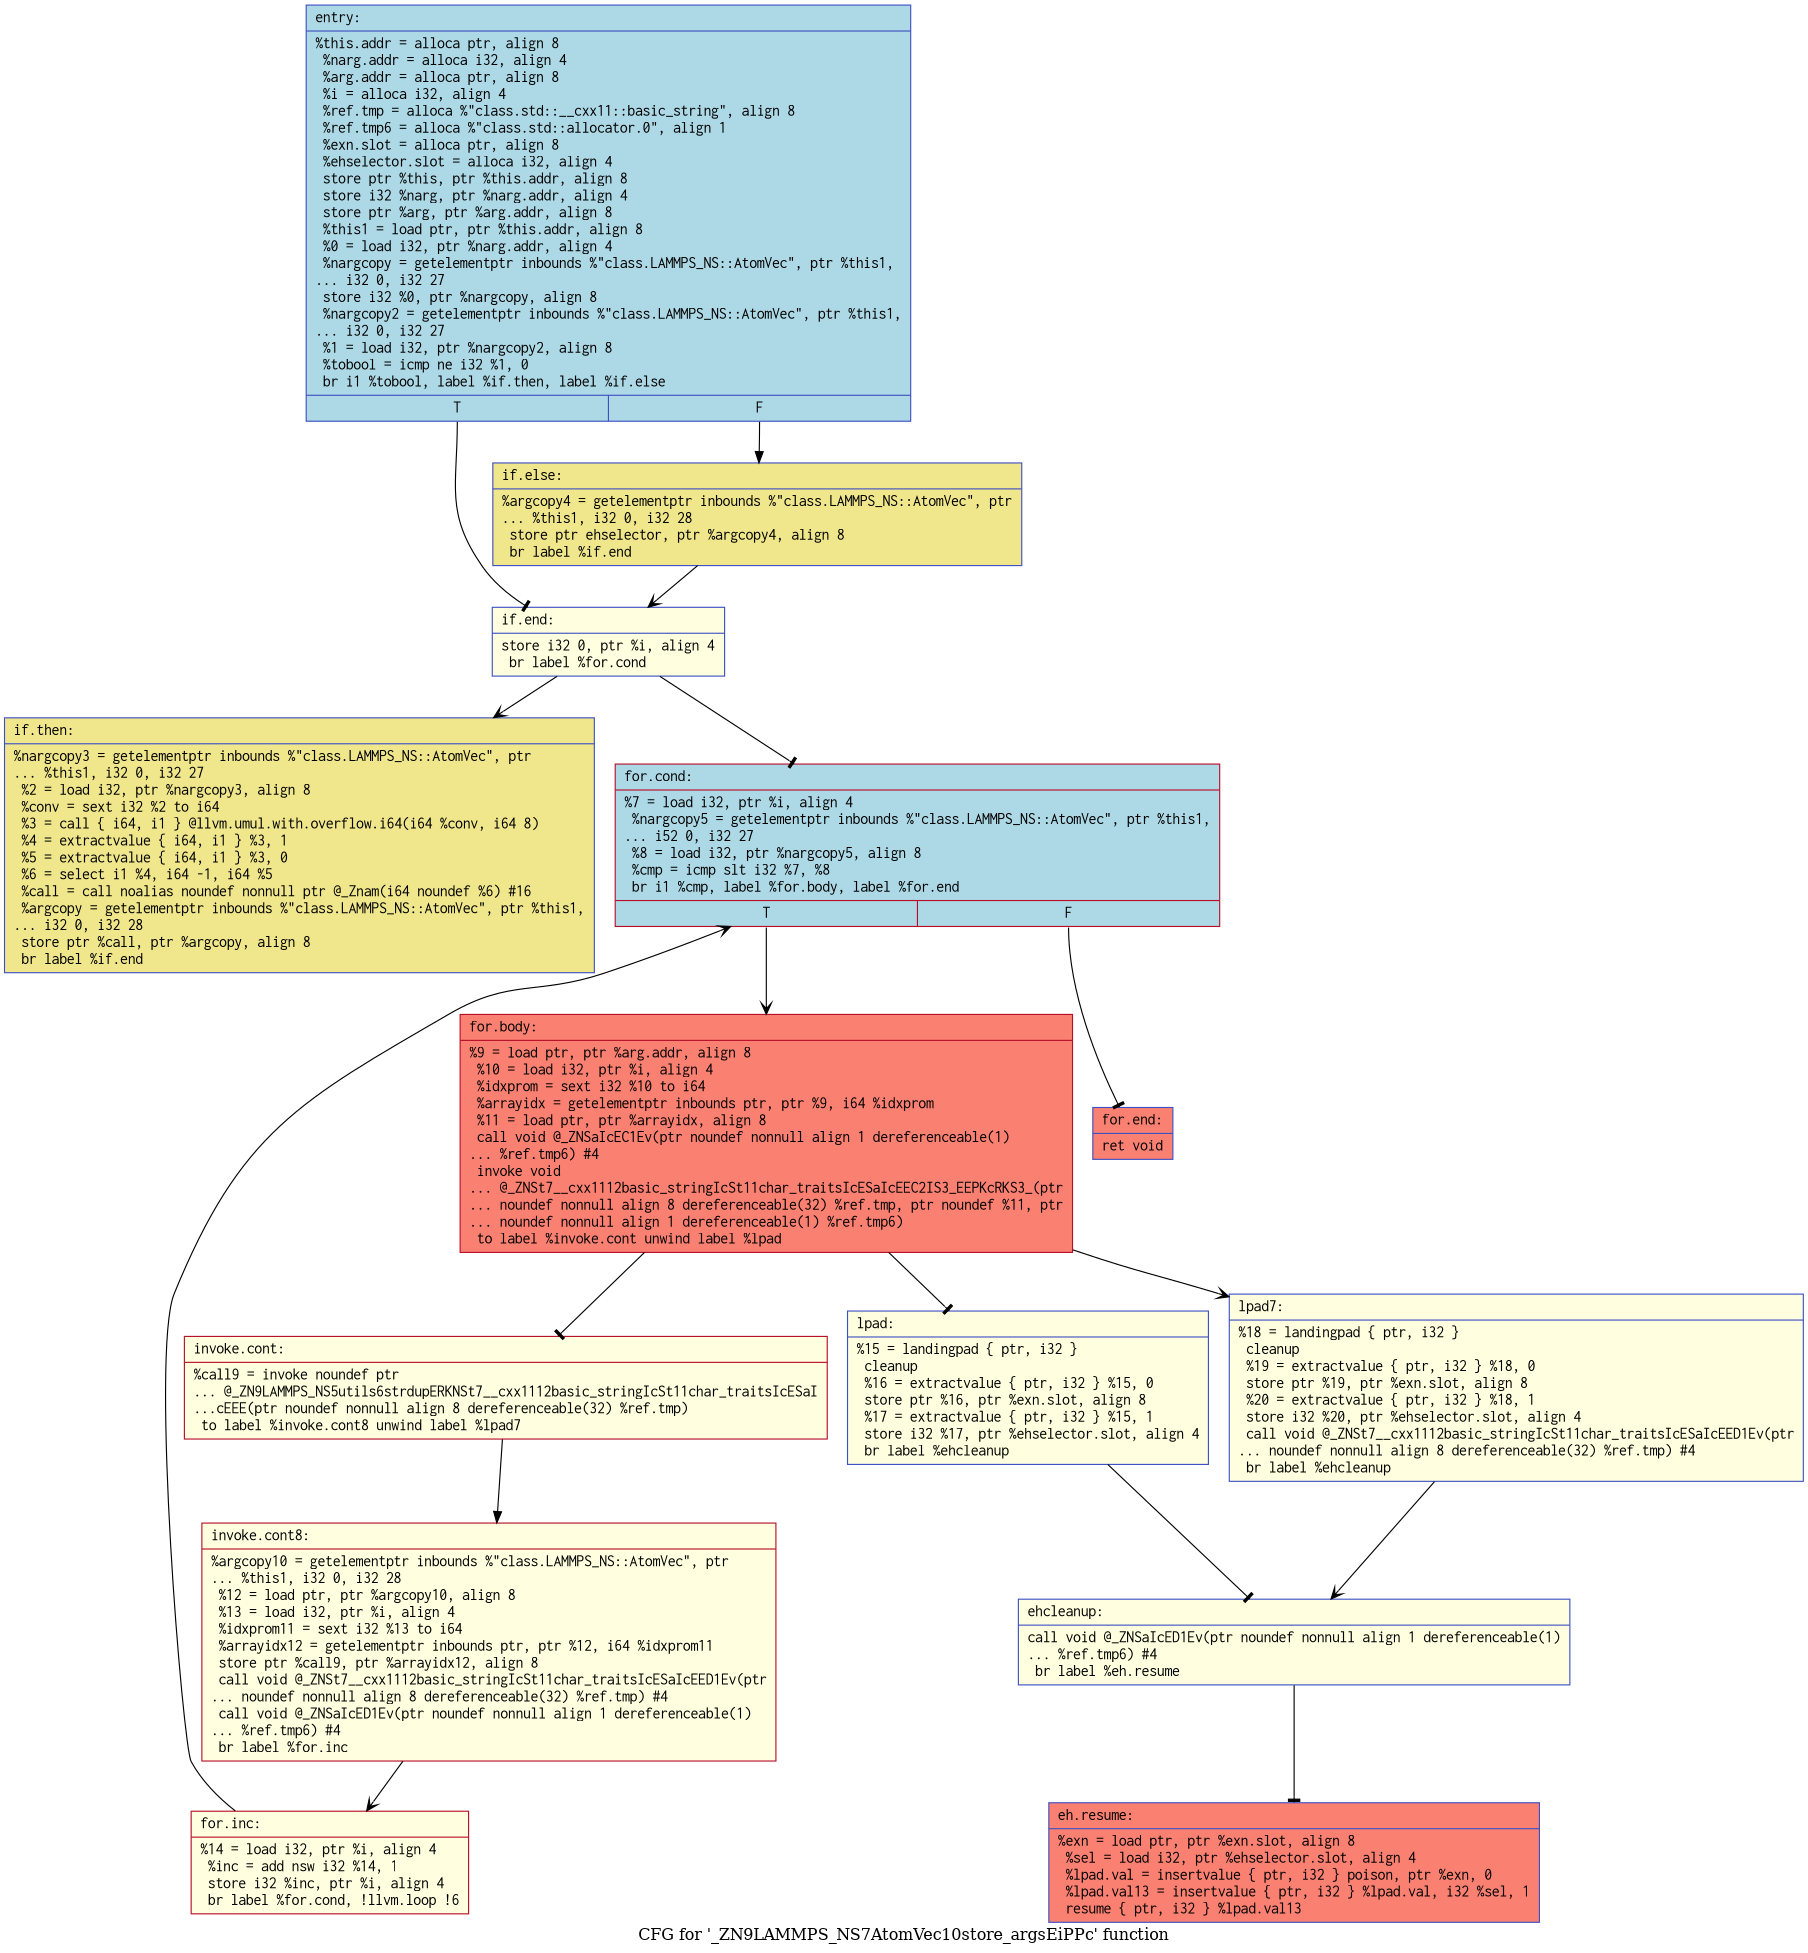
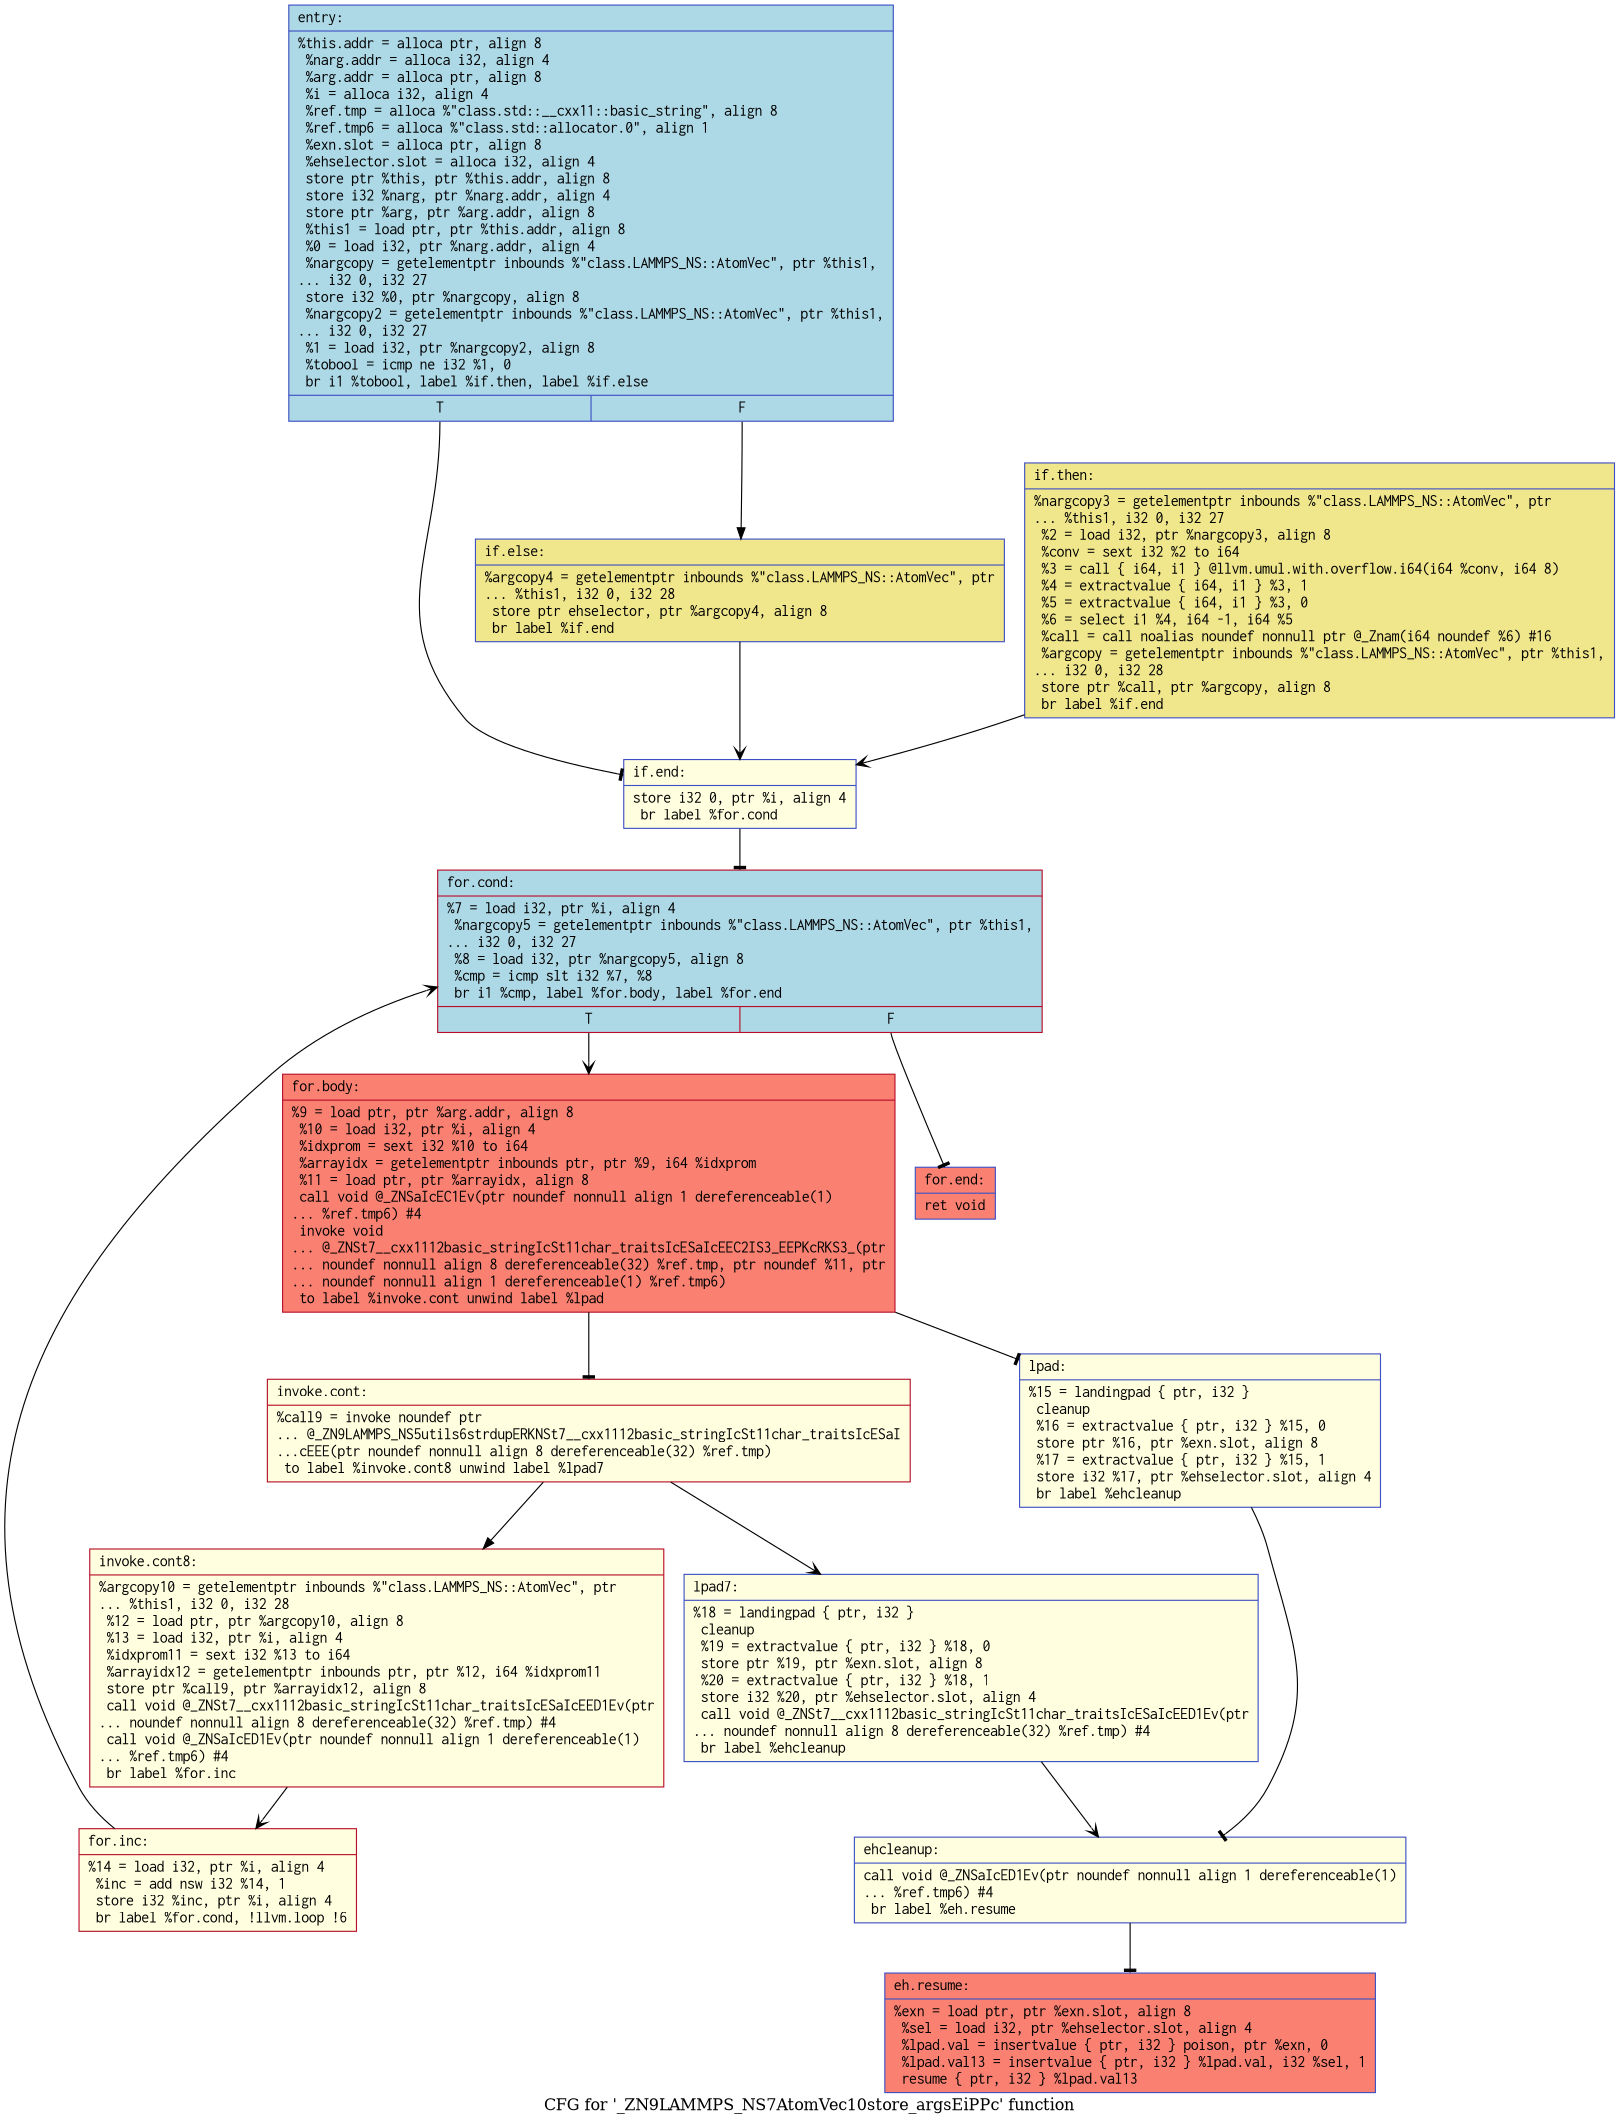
edge "if.end:" -> "if.then:": reversed
node "for.cond:": text "... i52 0, i32 27" -> "... i32 0, i32 27"
edge "for.body:" -> "lpad7:": now "invoke.cont:" -> "lpad7:"
